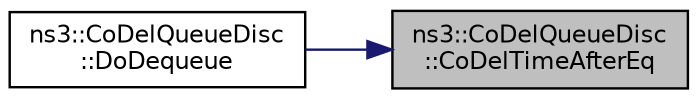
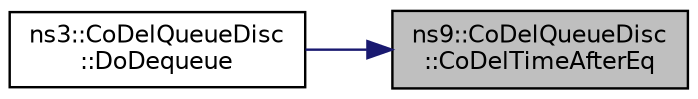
node "ns3::CoDelQueueDisc ::CoDelTimeAfterEq": label "ns3::CoDelQueueDisc ::CoDelTimeAfterEq" -> "ns9::CoDelQueueDisc ::CoDelTimeAfterEq"
